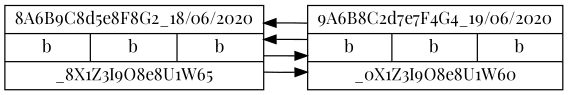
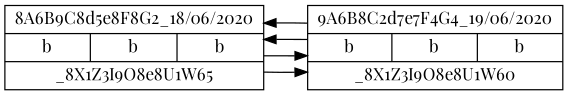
node "9A6B8C2d7e7F4G4_19/06/2020": text "_0X1Z3I9O8e8U1W60" -> "_8X1Z3I9O8e8U1W60"
